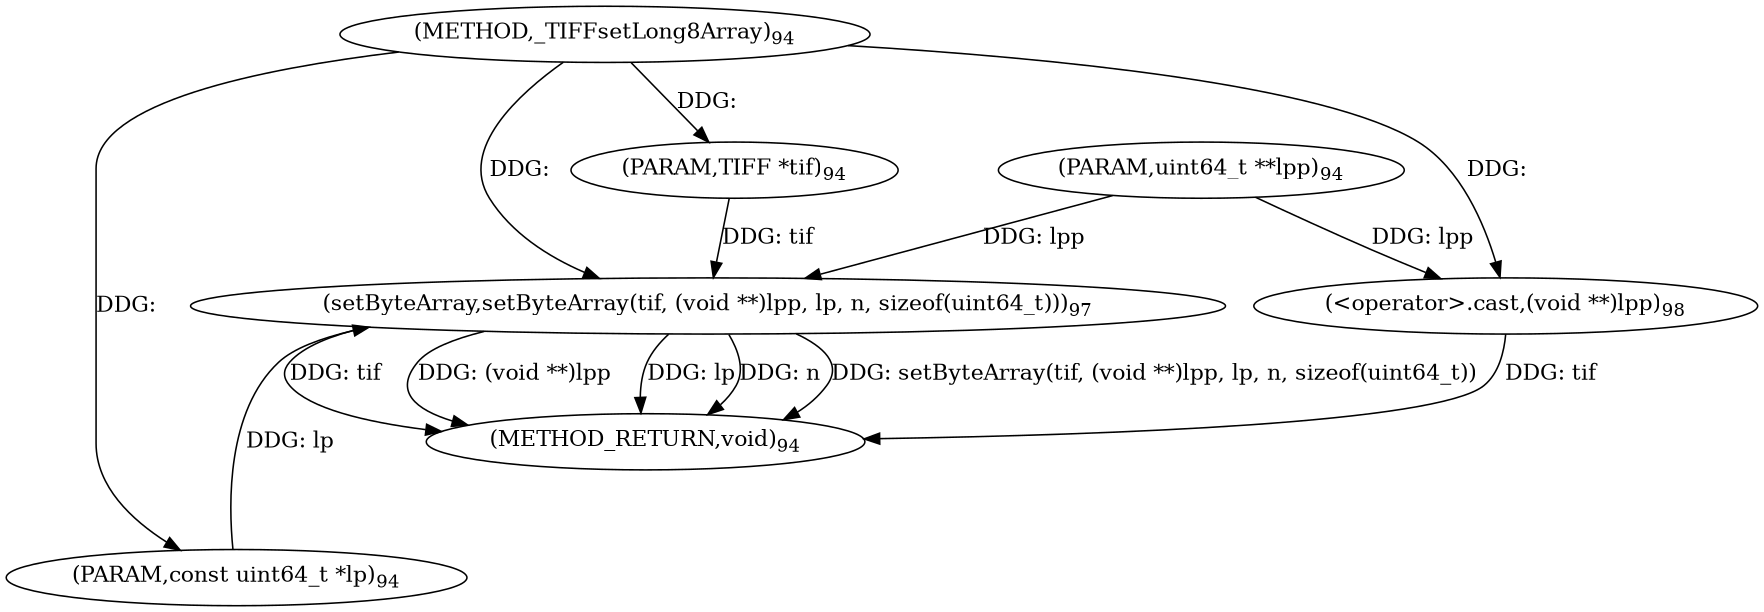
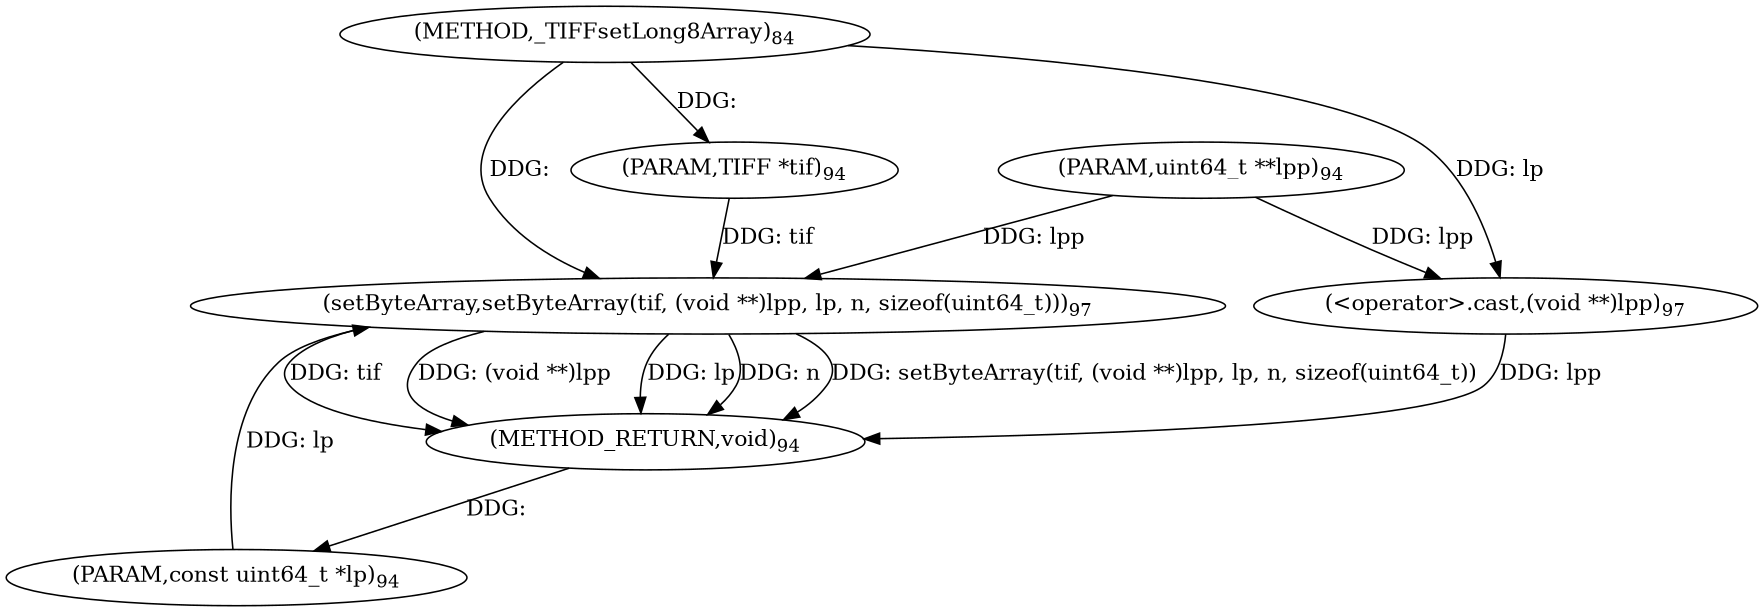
node "(METHOD,_TIFFsetLong8Array)": text "94" -> "84"
edge "(METHOD,_TIFFsetLong8Array)" -> "(<operator>.cast,(void **)lpp)": label "DDG: " -> "DDG: lp"
edge "(METHOD,_TIFFsetLong8Array)" -> "(PARAM,const uint64_t *lp)": now "(METHOD_RETURN,void)" -> "(PARAM,const uint64_t *lp)"
node "(<operator>.cast,(void **)lpp)": text "98" -> "97"
edge "(<operator>.cast,(void **)lpp)" -> "(METHOD_RETURN,void)": label "DDG: tif" -> "DDG: lpp"
